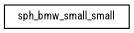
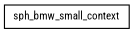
node "sph_bmw_small_small": label "sph_bmw_small_small" -> "sph_bmw_small_context"
